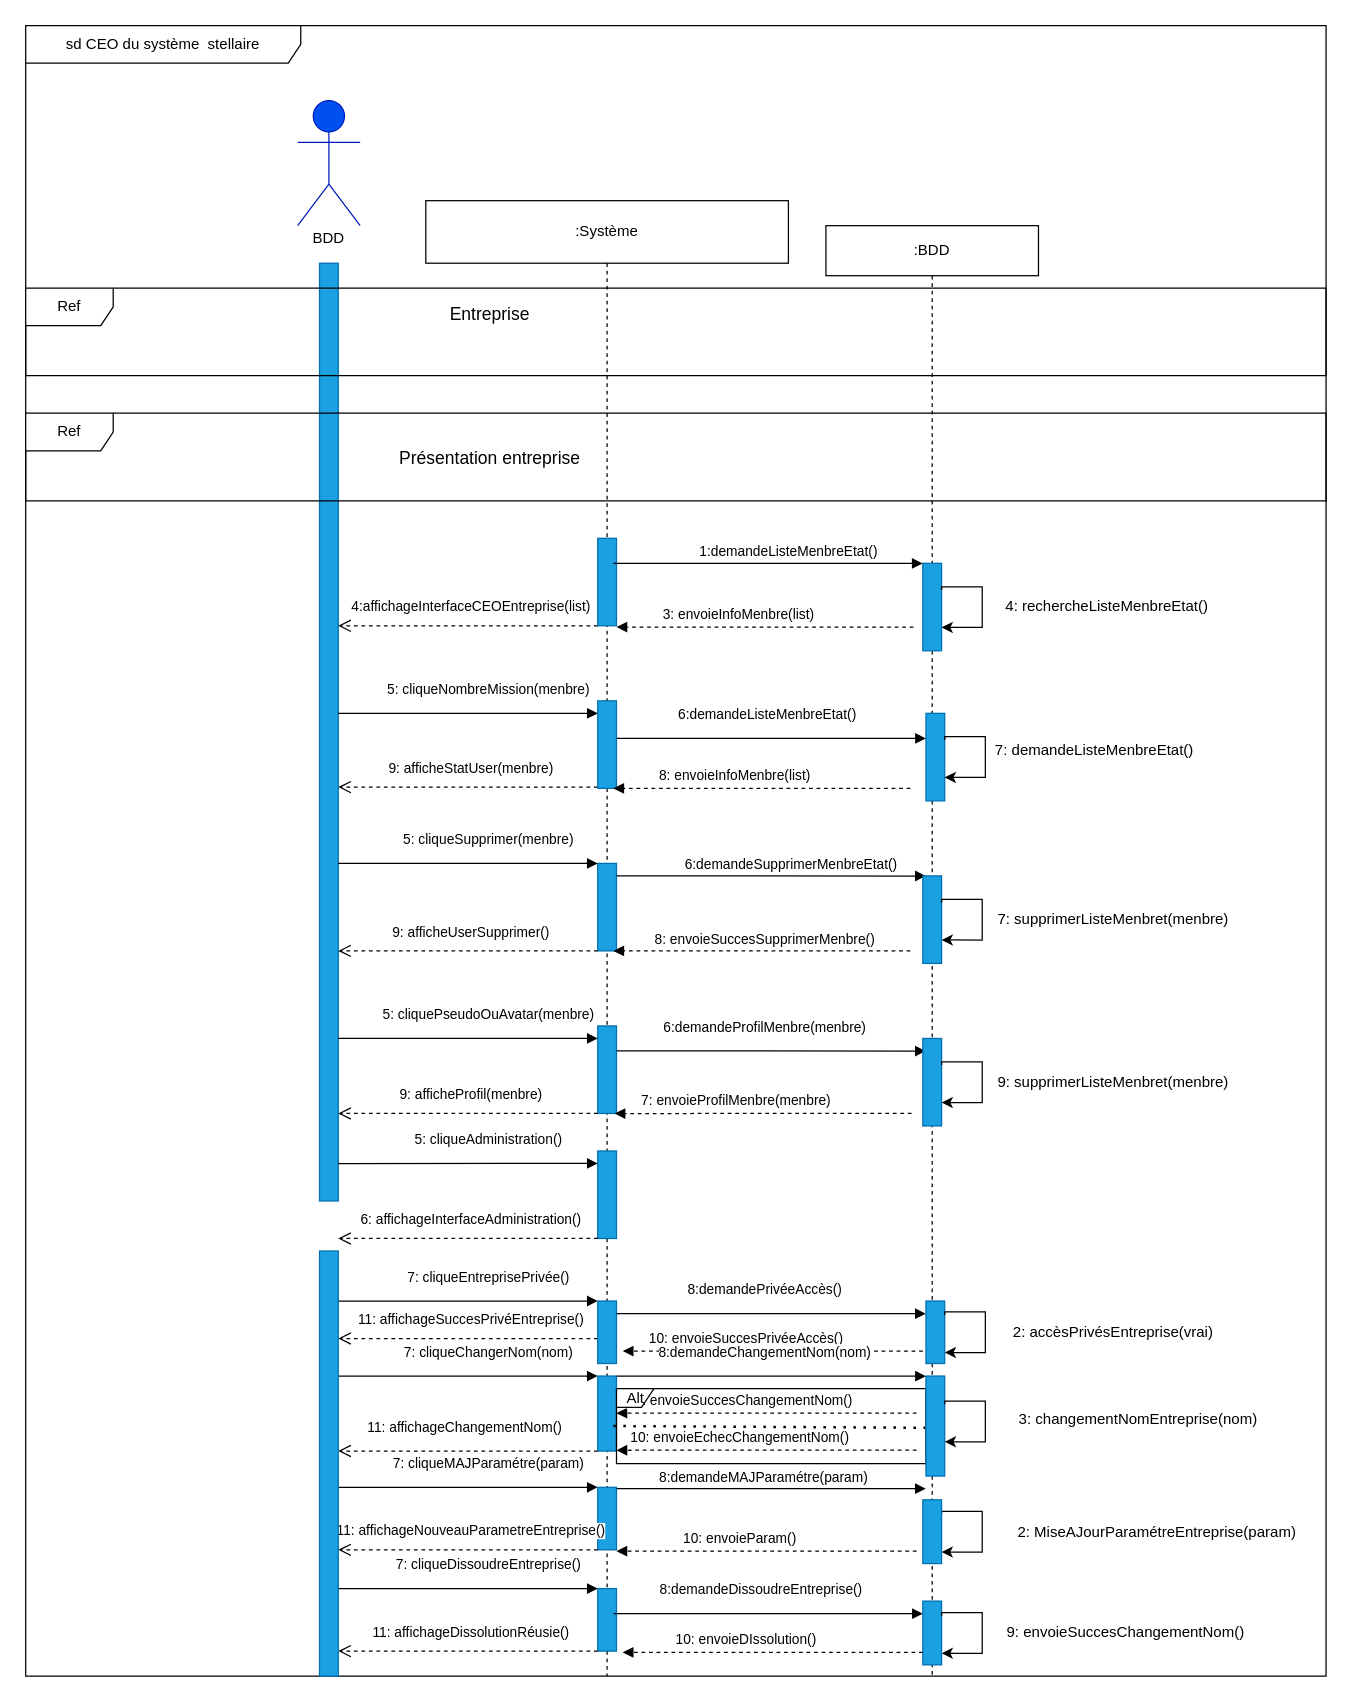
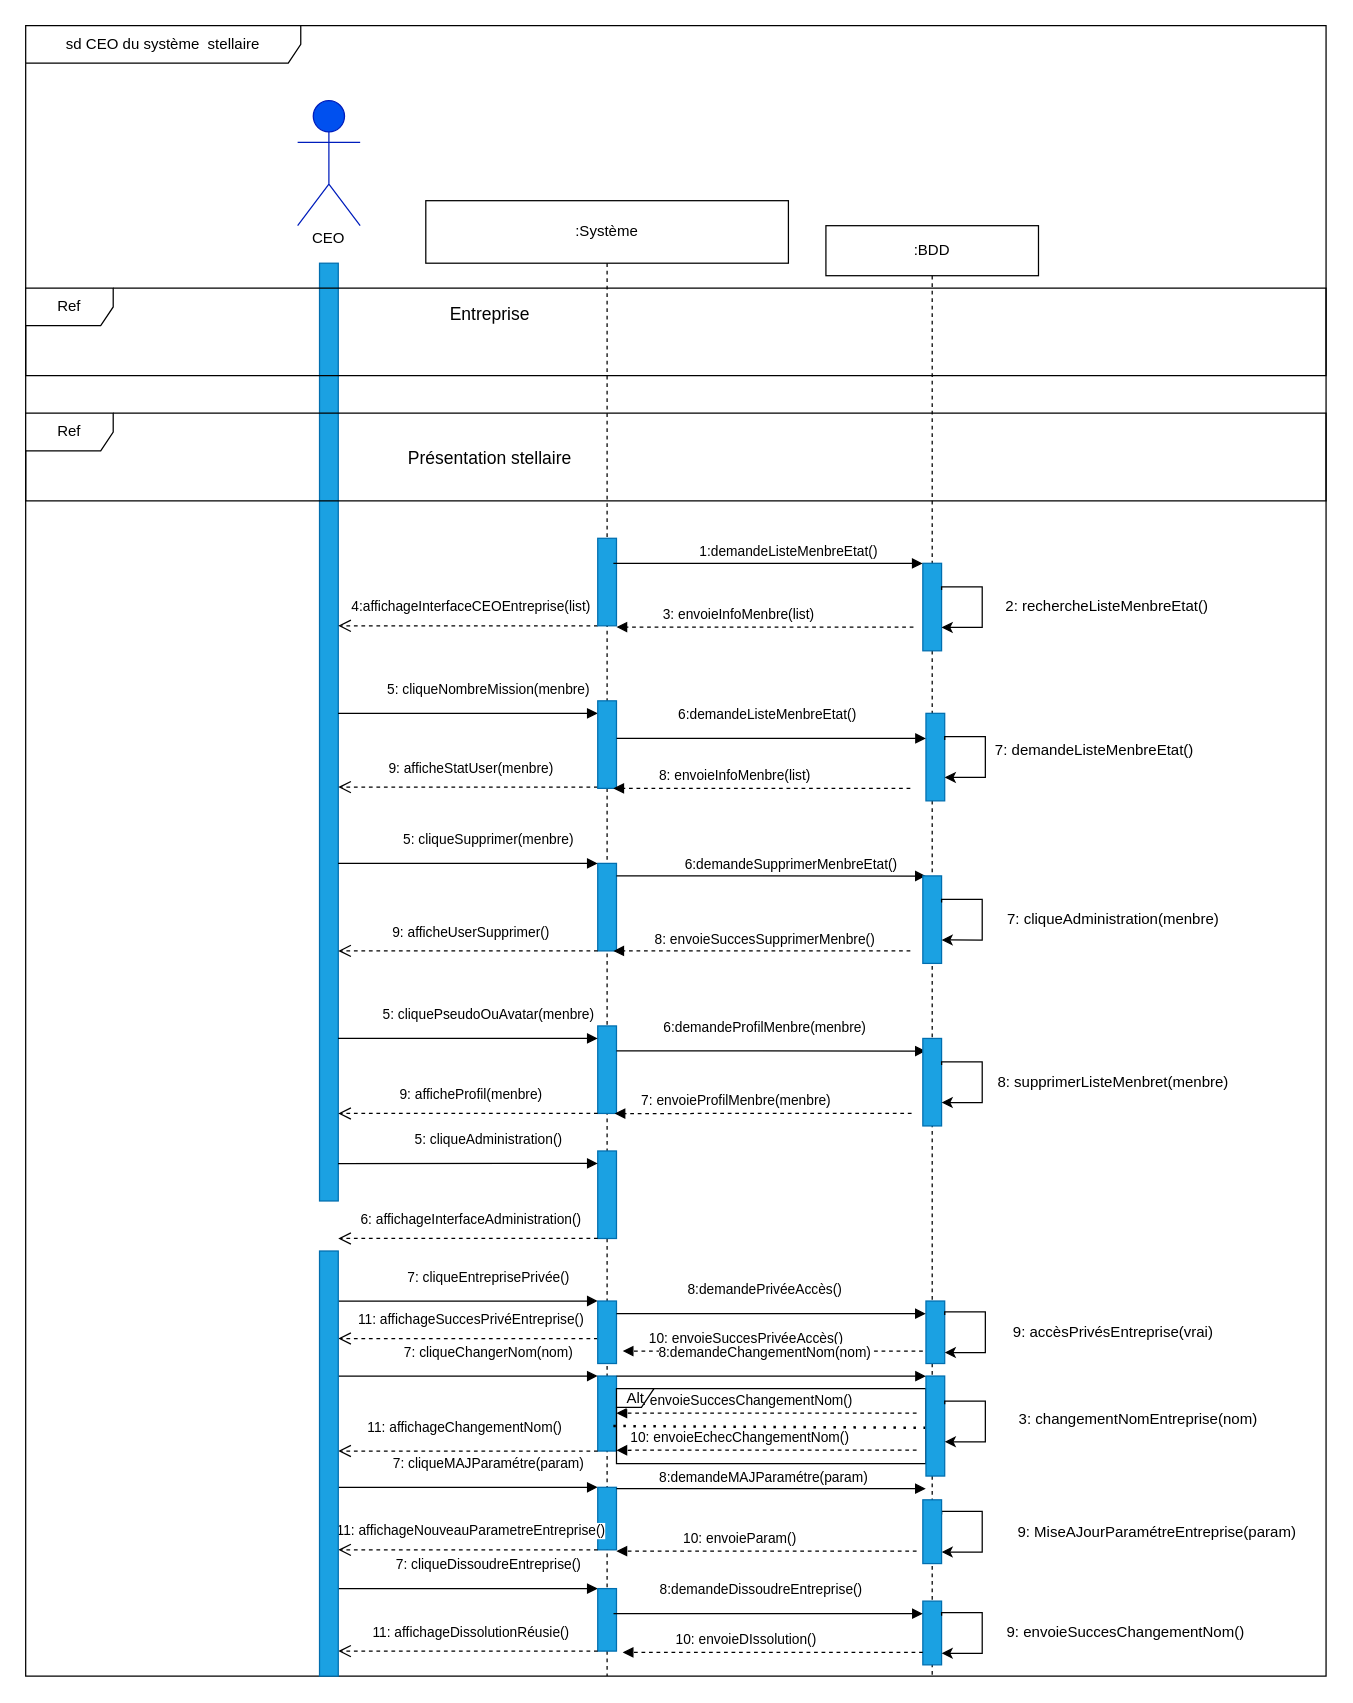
node "BDD": label "BDD" -> "CEO"
node "Présentation entreprise": label "Présentation entreprise" -> "Présentation stellaire"
node "4: rechercheListeMenbreEtat()": label "4: rechercheListeMenbreEtat()" -> "2: rechercheListeMenbreEtat()"
node "7: supprimerListeMenbret(menbre)": label "7: supprimerListeMenbret(menbre)" -> "7: cliqueAdministration(menbre)"
node "9: supprimerListeMenbret(menbre)": label "9: supprimerListeMenbret(menbre)" -> "8: supprimerListeMenbret(menbre)"
node "2: accèsPrivésEntreprise(vrai)": label "2: accèsPrivésEntreprise(vrai)" -> "9: accèsPrivésEntreprise(vrai)"
node "2: MiseAJourParamétreEntreprise(param)": label "2: MiseAJourParamétreEntreprise(param)" -> "9: MiseAJourParamétreEntreprise(param)"
